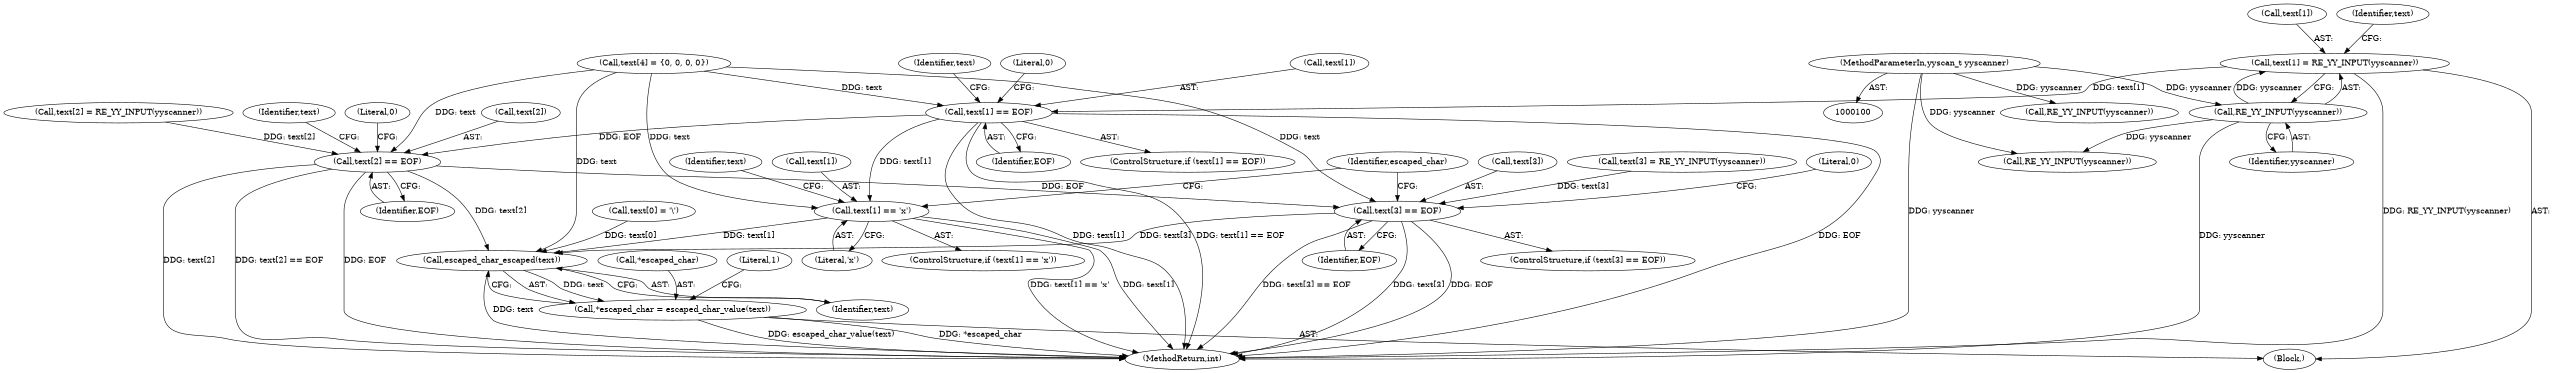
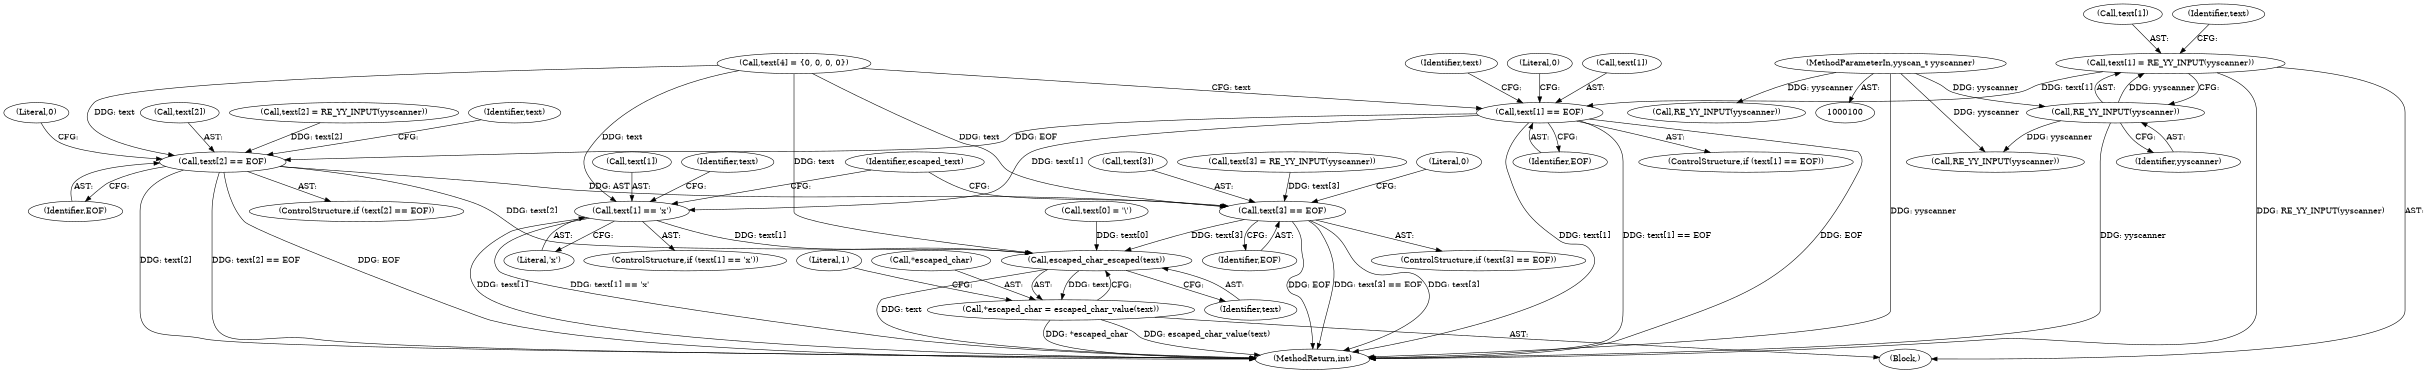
edge "(Call,text[4] = {0, 0, 0, 0})" -> "(Call,text[1] == EOF)": label "DDG: text" -> "CFG: text"
node "(Identifier,escaped_char)": label "(Identifier,escaped_char)" -> "(Identifier,escaped_text)"
edge "(Call,text[2] == EOF)" -> "(Call,text[3] == EOF)": label "DDG: EOF" -> "DDG: AST"
node "(ControlStructure,if (text[2] == EOF))": added
